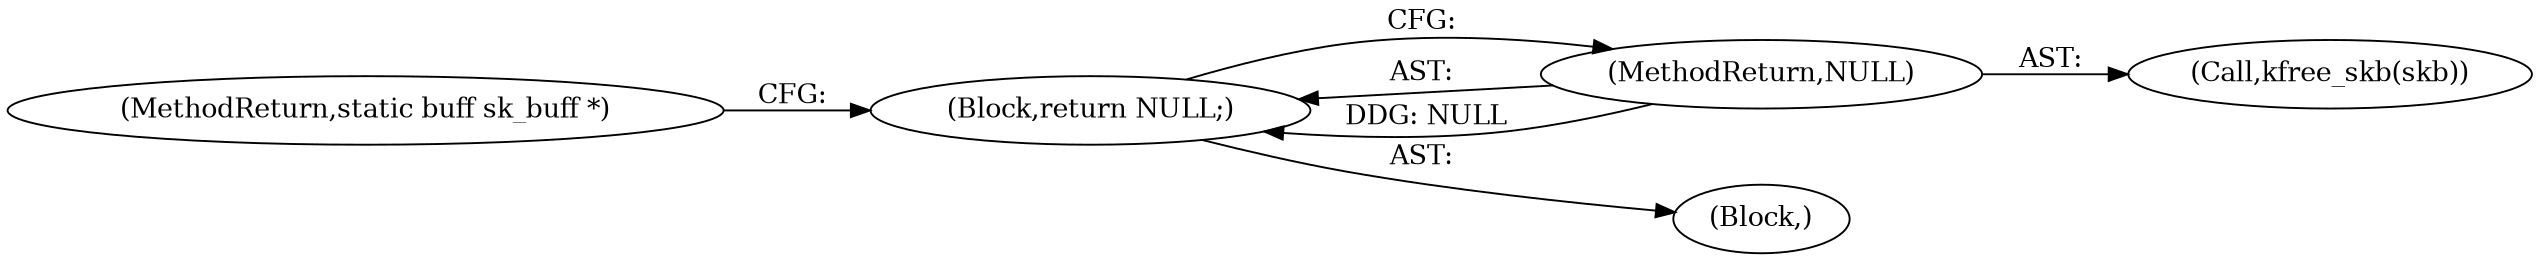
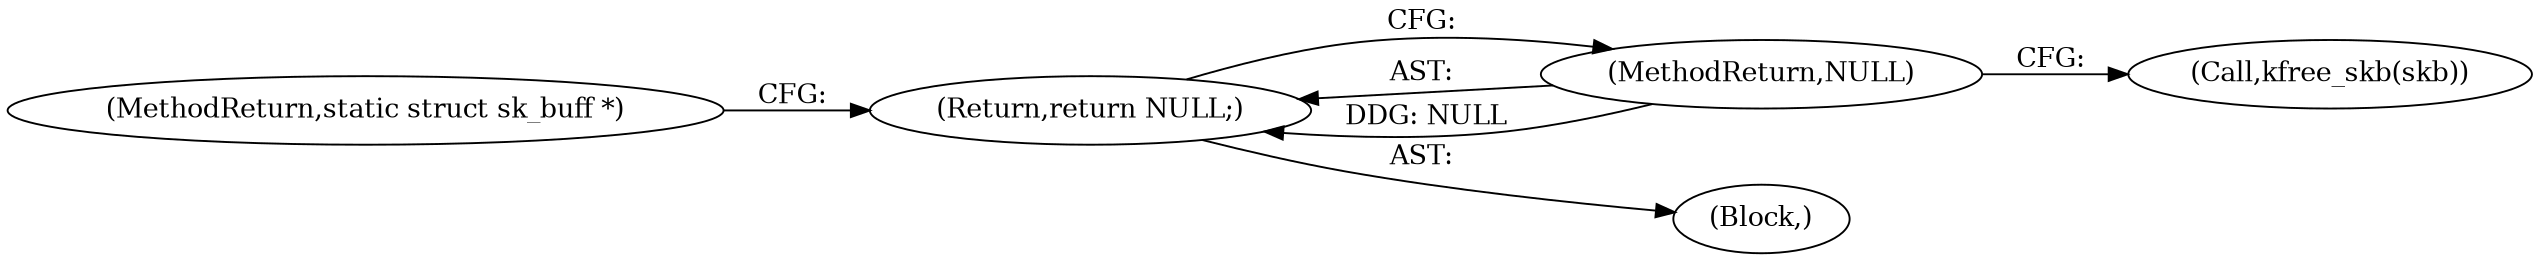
edge "(MethodReturn,NULL)" -> "(Call,kfree_skb(skb))": label "AST: " -> "CFG: "
node "(MethodReturn,static buff sk_buff *)": label "(MethodReturn,static buff sk_buff *)" -> "(MethodReturn,static struct sk_buff *)"
node "(Block,return NULL;)": label "(Block,return NULL;)" -> "(Return,return NULL;)"
